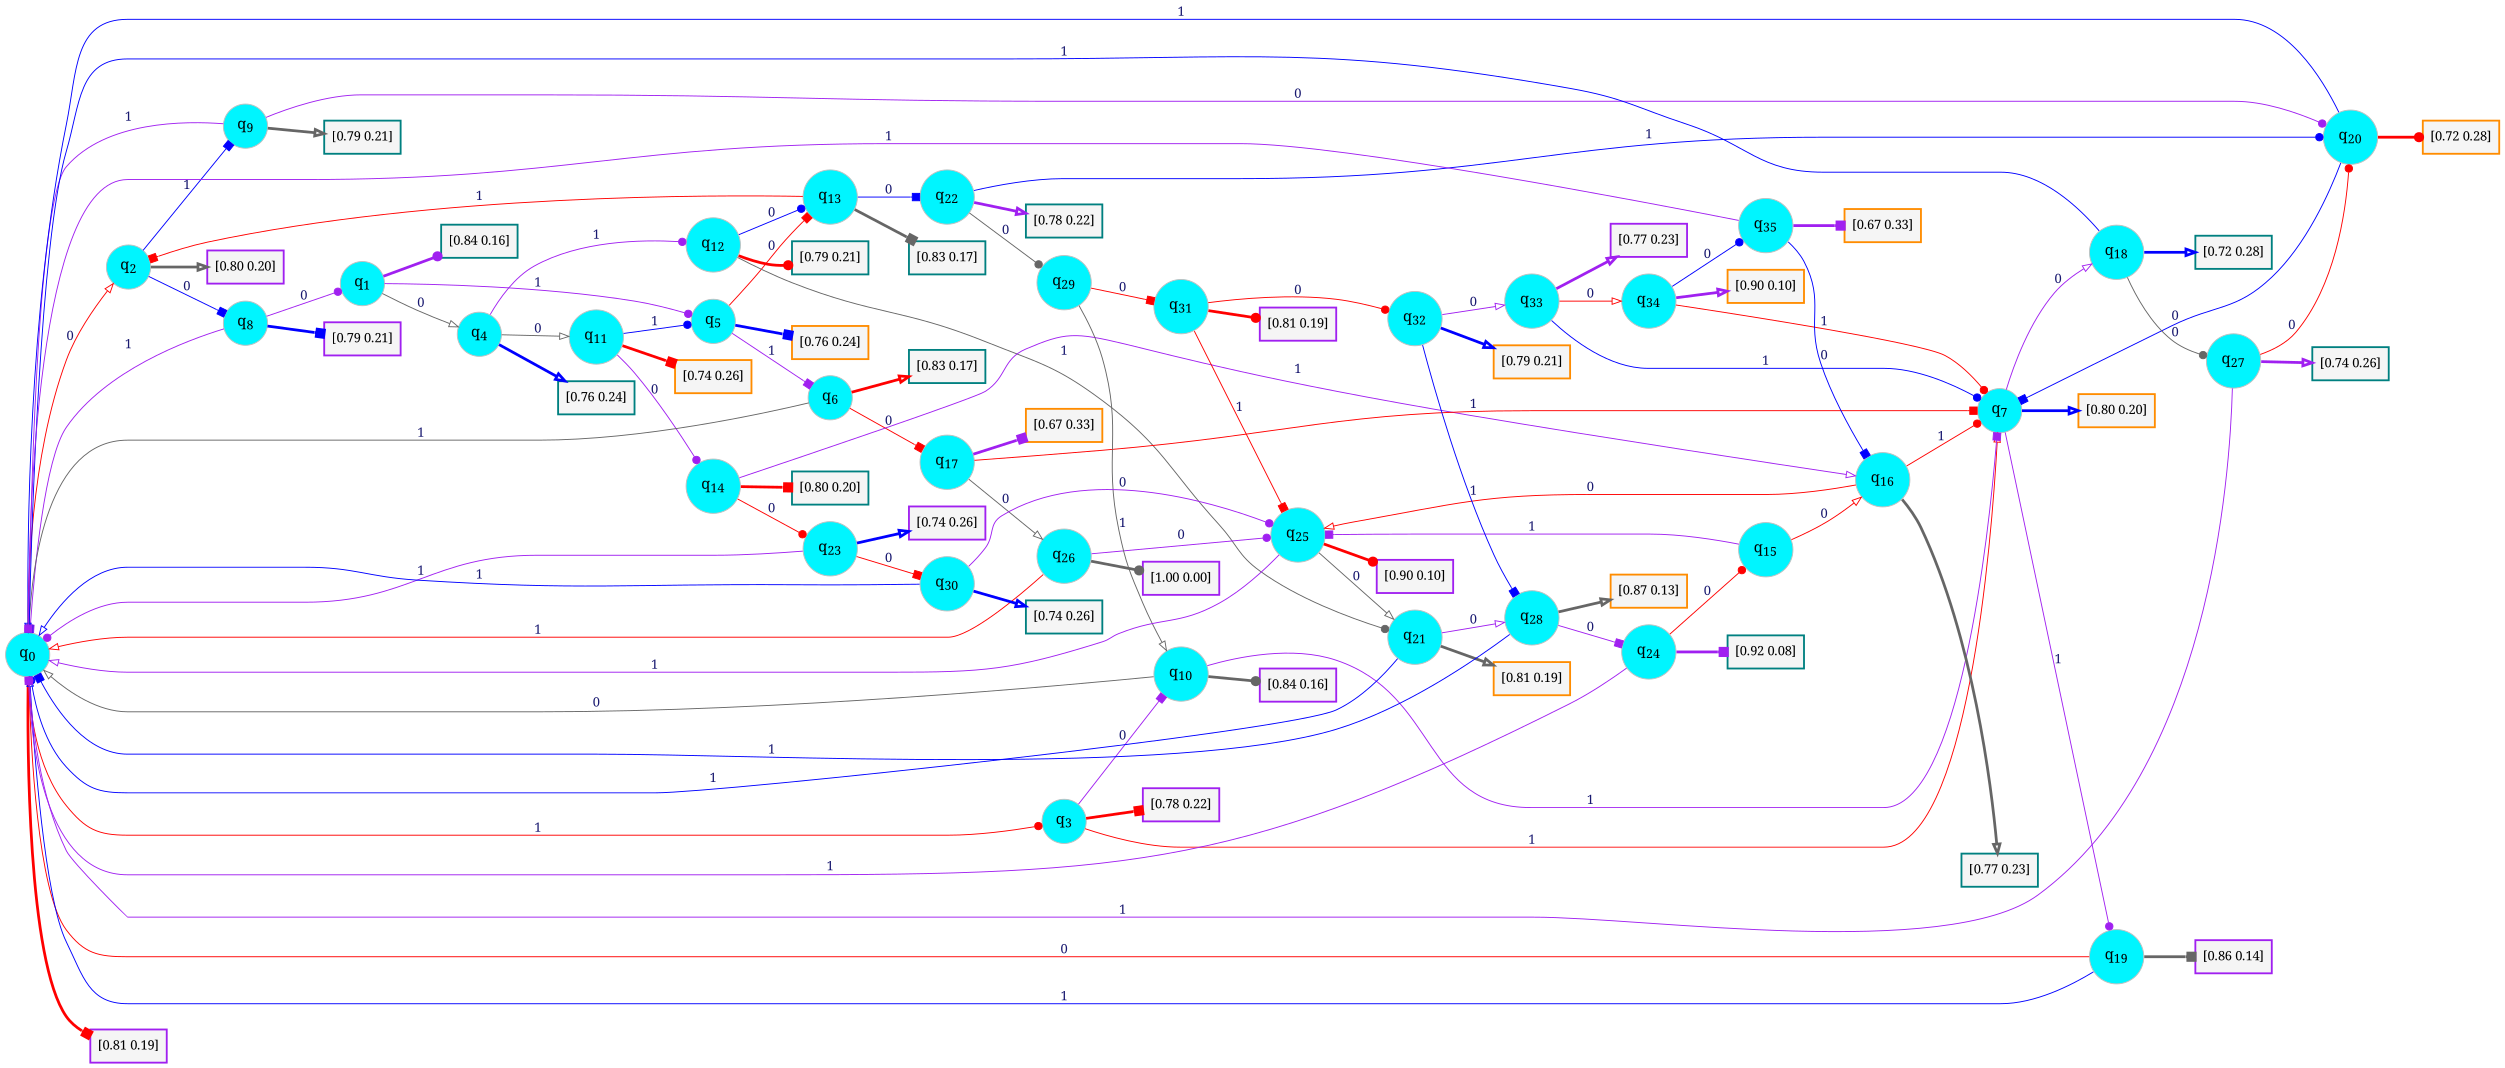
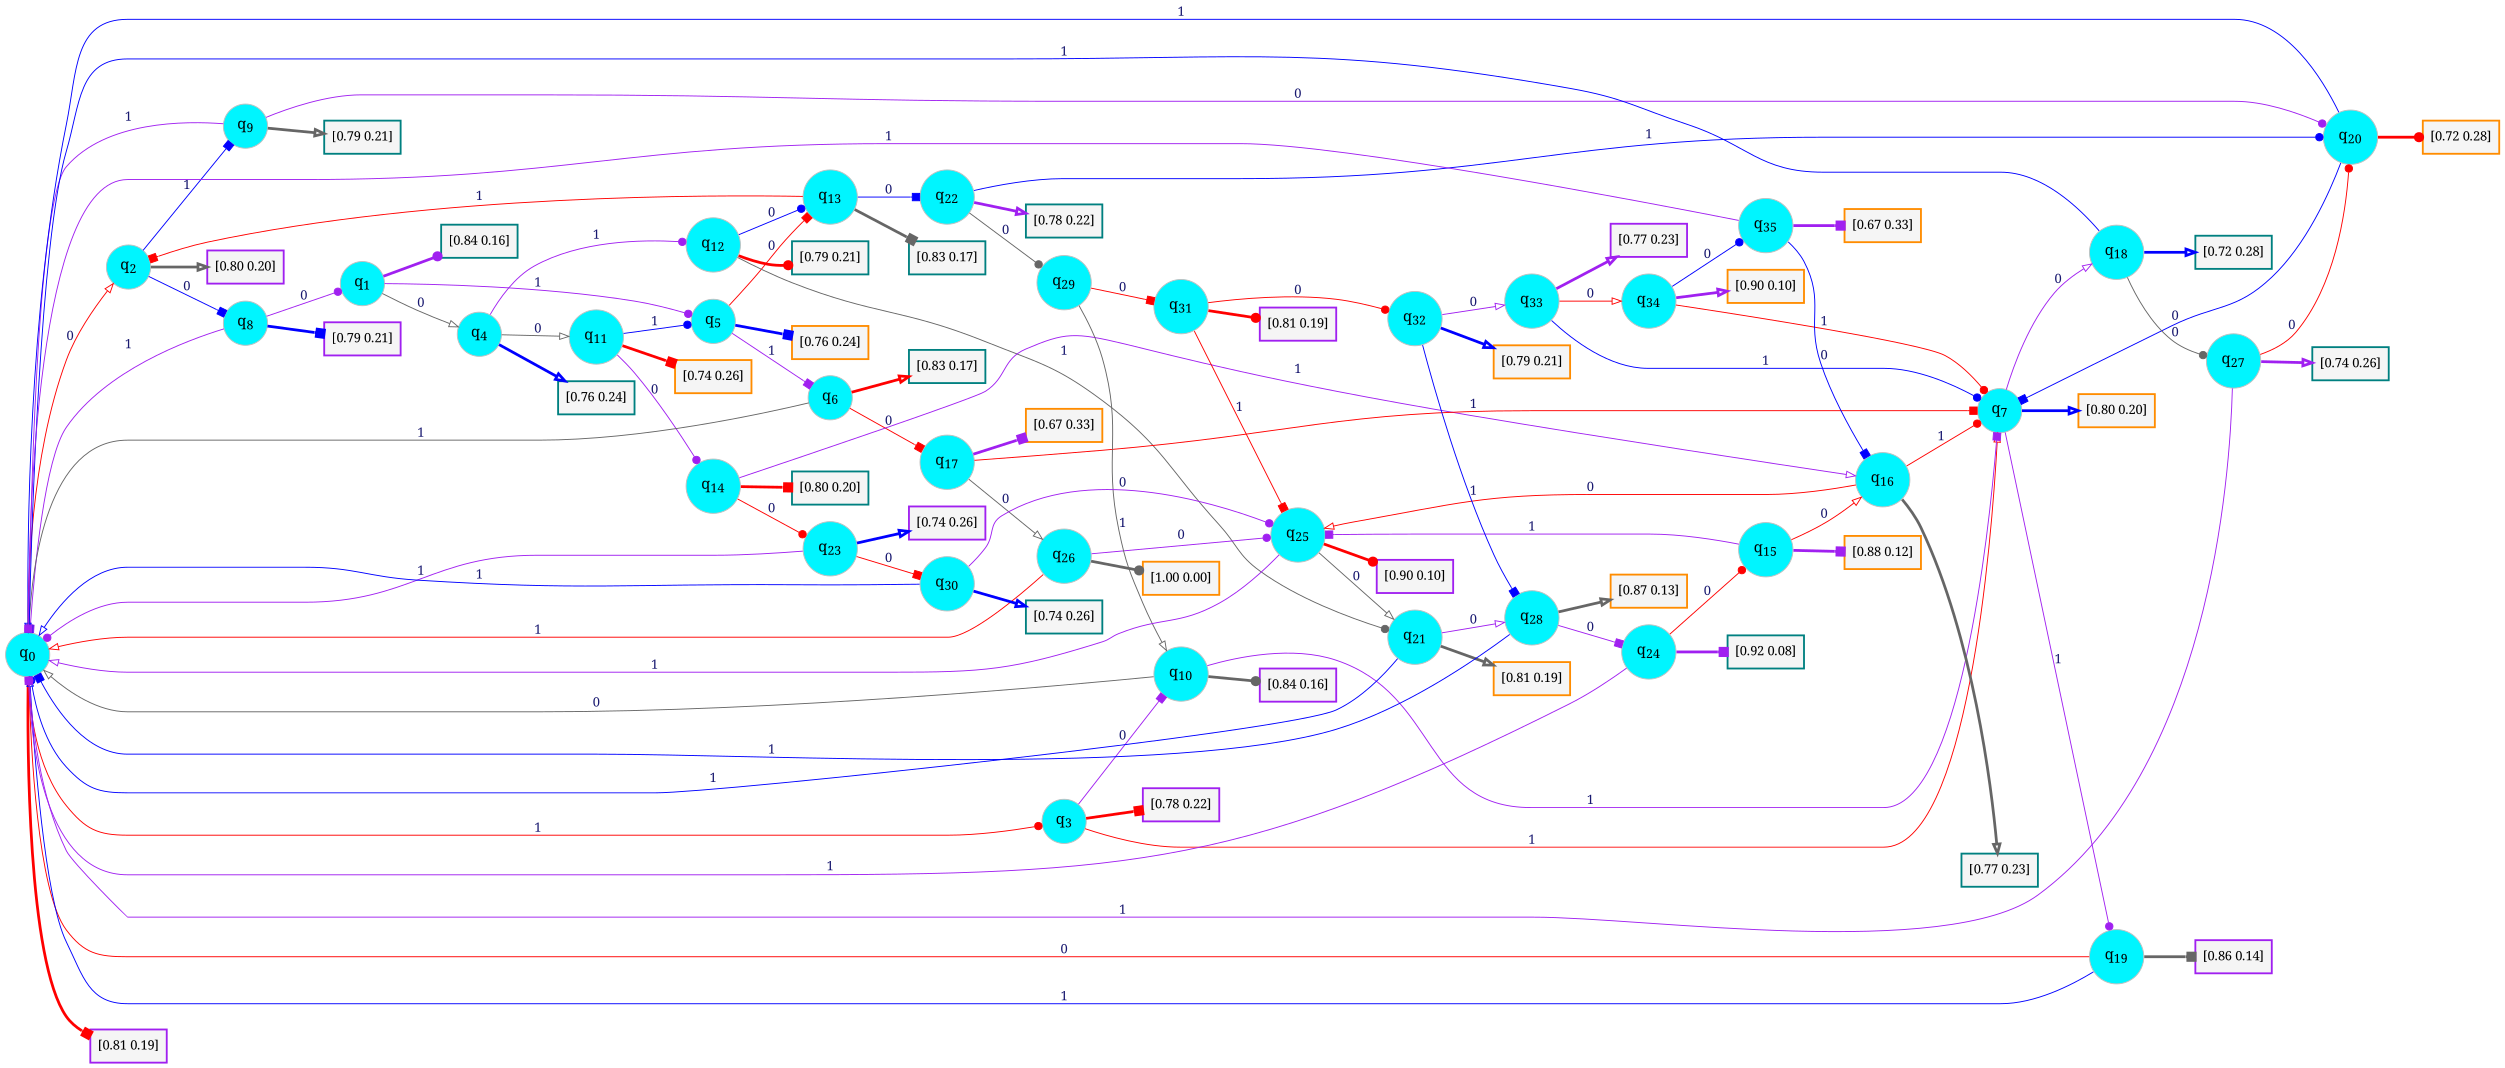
node "[0.88 0.12]": added
node "[1.00 0.00]": color purple -> darkorange
